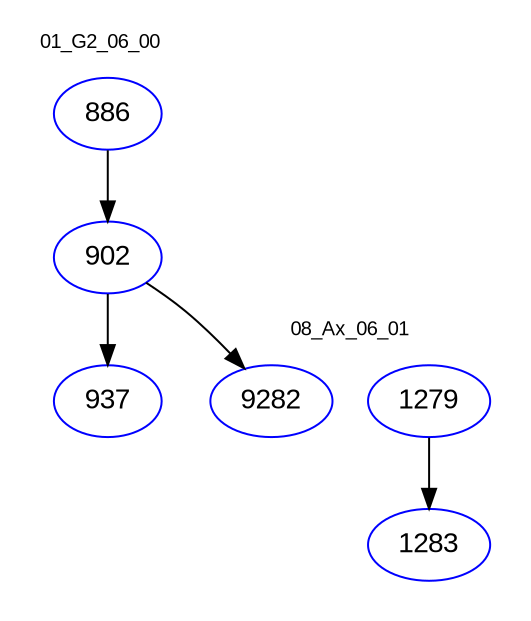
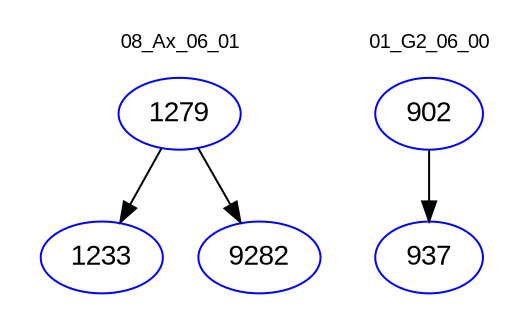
node "886": removed
edge "902" -> "9282": now "1279" -> "9282"
node "1283": label "1283" -> "1233"
